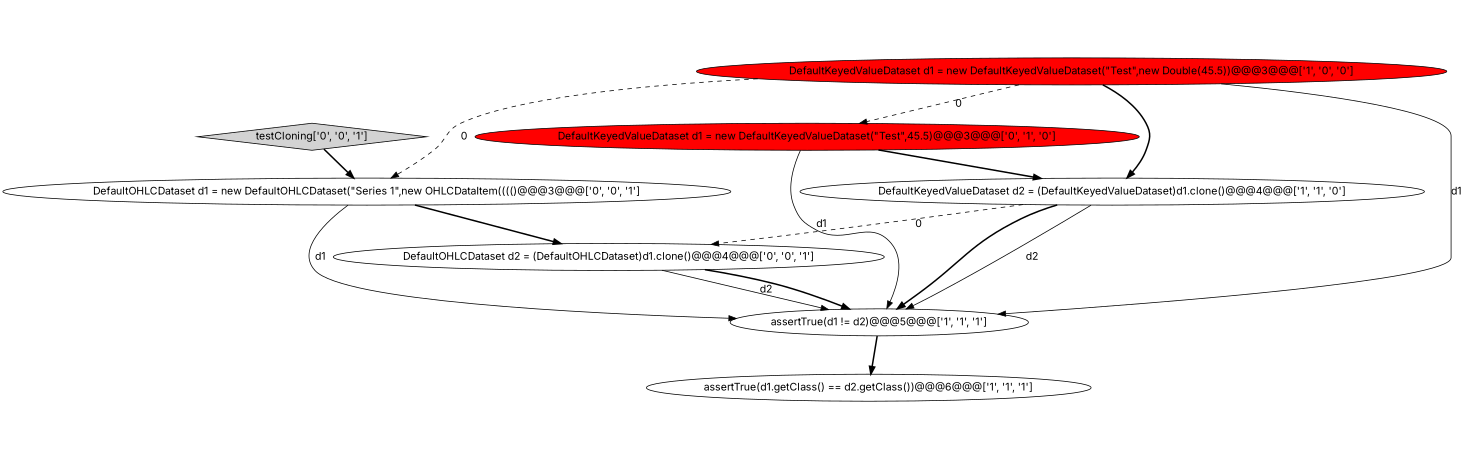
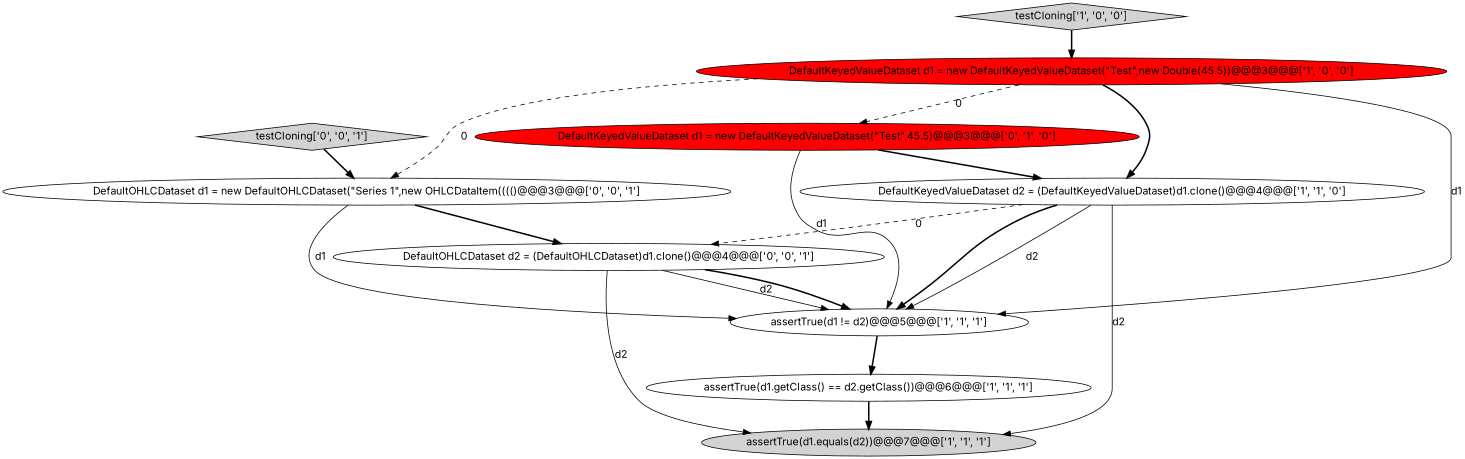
node "testCloning['1', '0', '0']": added
node "assertTrue(d1.equals(d2))@@@7@@@['1', '1', '1']": added
